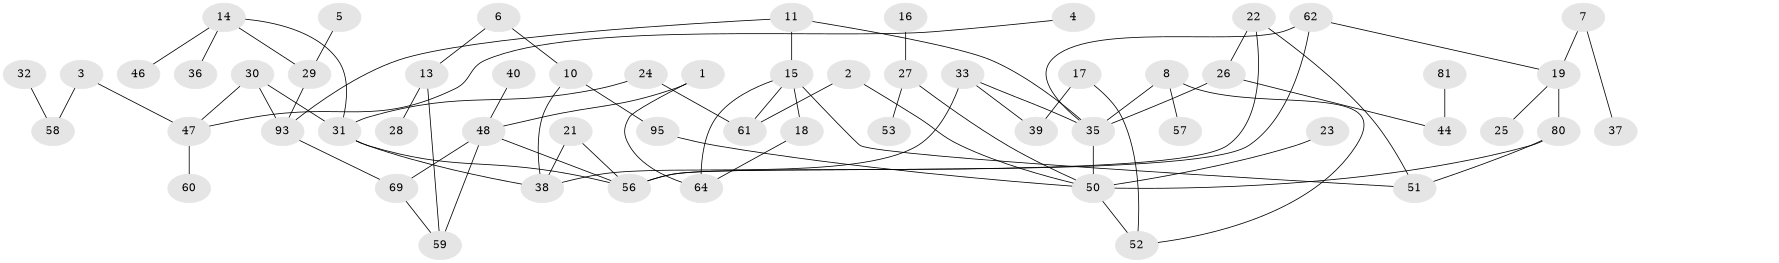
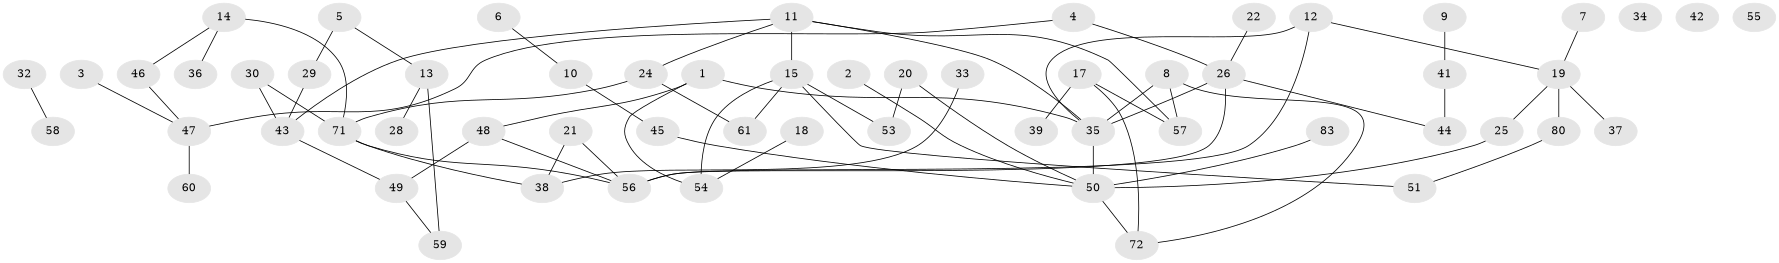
node "16": removed
node "62": label "62" -> "12"
node "9": added
node "34": added
node "42": added
node "55": added
edge "11" -- "57": added
edge "6" -- "13": now "5" -- "13"
edge "4" -- "26": added
edge "11" -- "24": added
edge "14" -- "29": removed
node "40": removed
node "27": label "27" -> "20"
node "81": label "81" -> "41"
edge "7" -- "37": now "19" -- "37"
edge "22" -- "51": removed
edge "15" -- "18": now "15" -- "53"
edge "2" -- "61": removed
edge "17" -- "57": added
edge "33" -- "35": now "1" -- "35"
edge "3" -- "58": removed
edge "30" -- "47": now "46" -- "47"
edge "33" -- "39": removed
edge "10" -- "38": removed
node "93": label "93" -> "43"
node "31": label "31" -> "71"
node "95": label "95" -> "45"
node "23": label "23" -> "83"
edge "22" -- "56": now "26" -- "56"
edge "80" -- "50": now "25" -- "50"
node "69": label "69" -> "49"
edge "48" -- "59": removed
node "64": label "64" -> "54"
node "52": label "52" -> "72"
